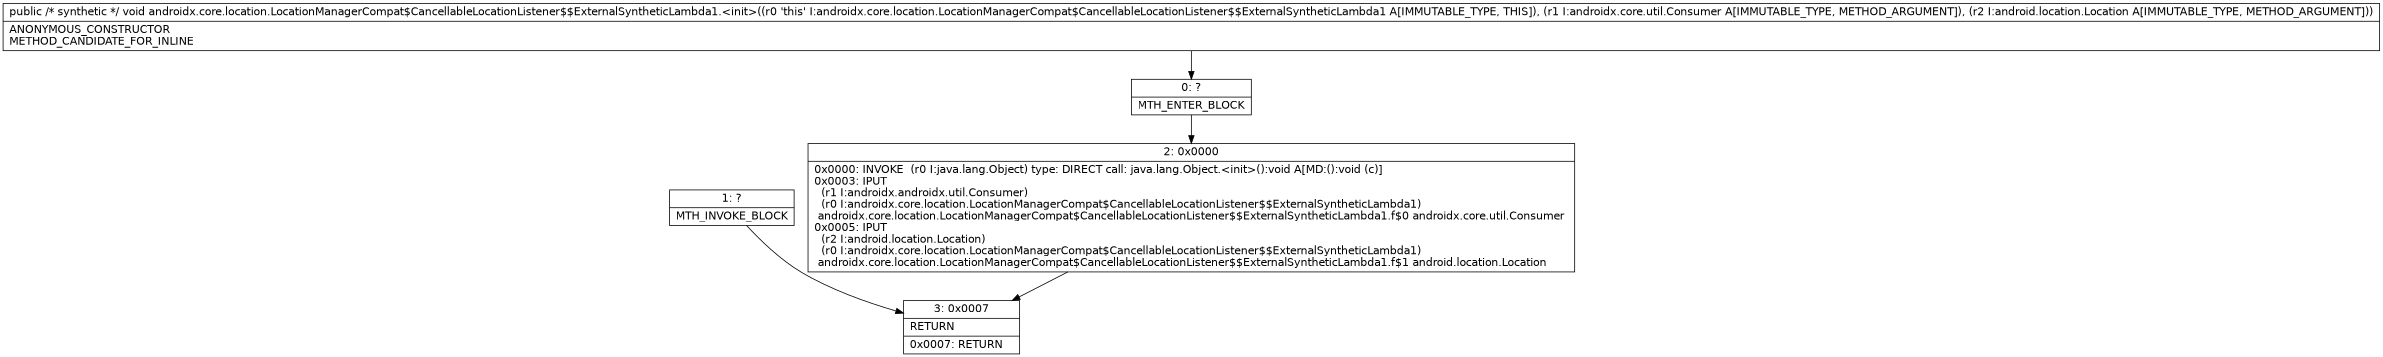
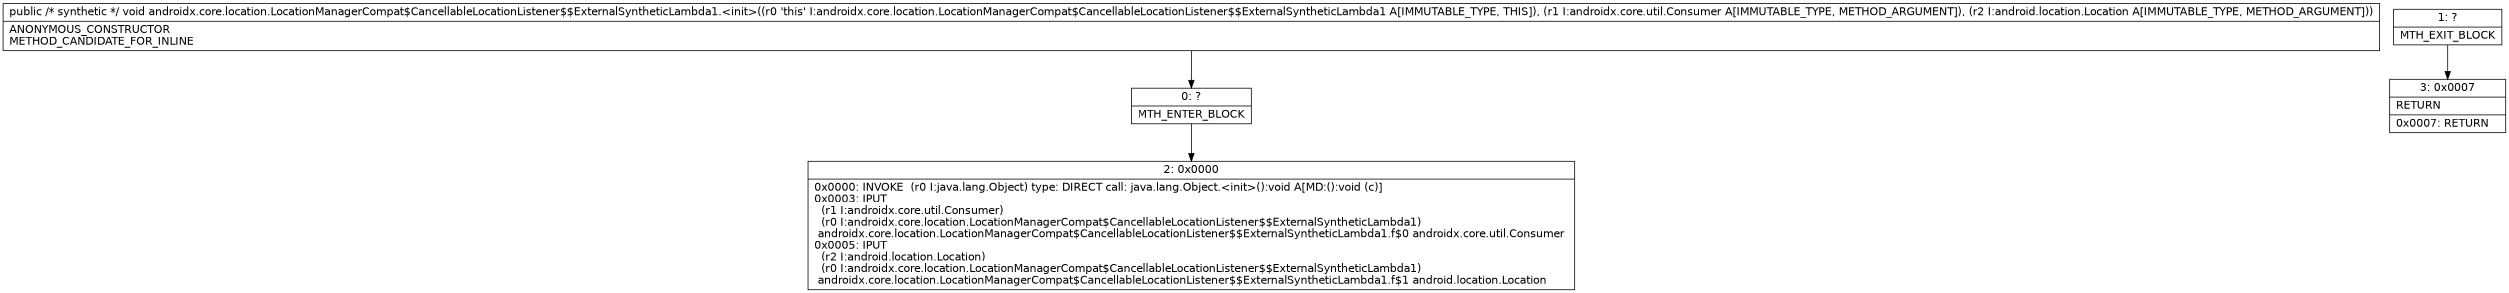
node "2: 0x0000": text "(r1 I:androidx.androidx.util.Consumer)" -> "(r1 I:androidx.core.util.Consumer)"
node "1: ?": text "MTH_INVOKE_BLOCK" -> "MTH_EXIT_BLOCK"
edge "2: 0x0000" -> "3: 0x0007": removed
